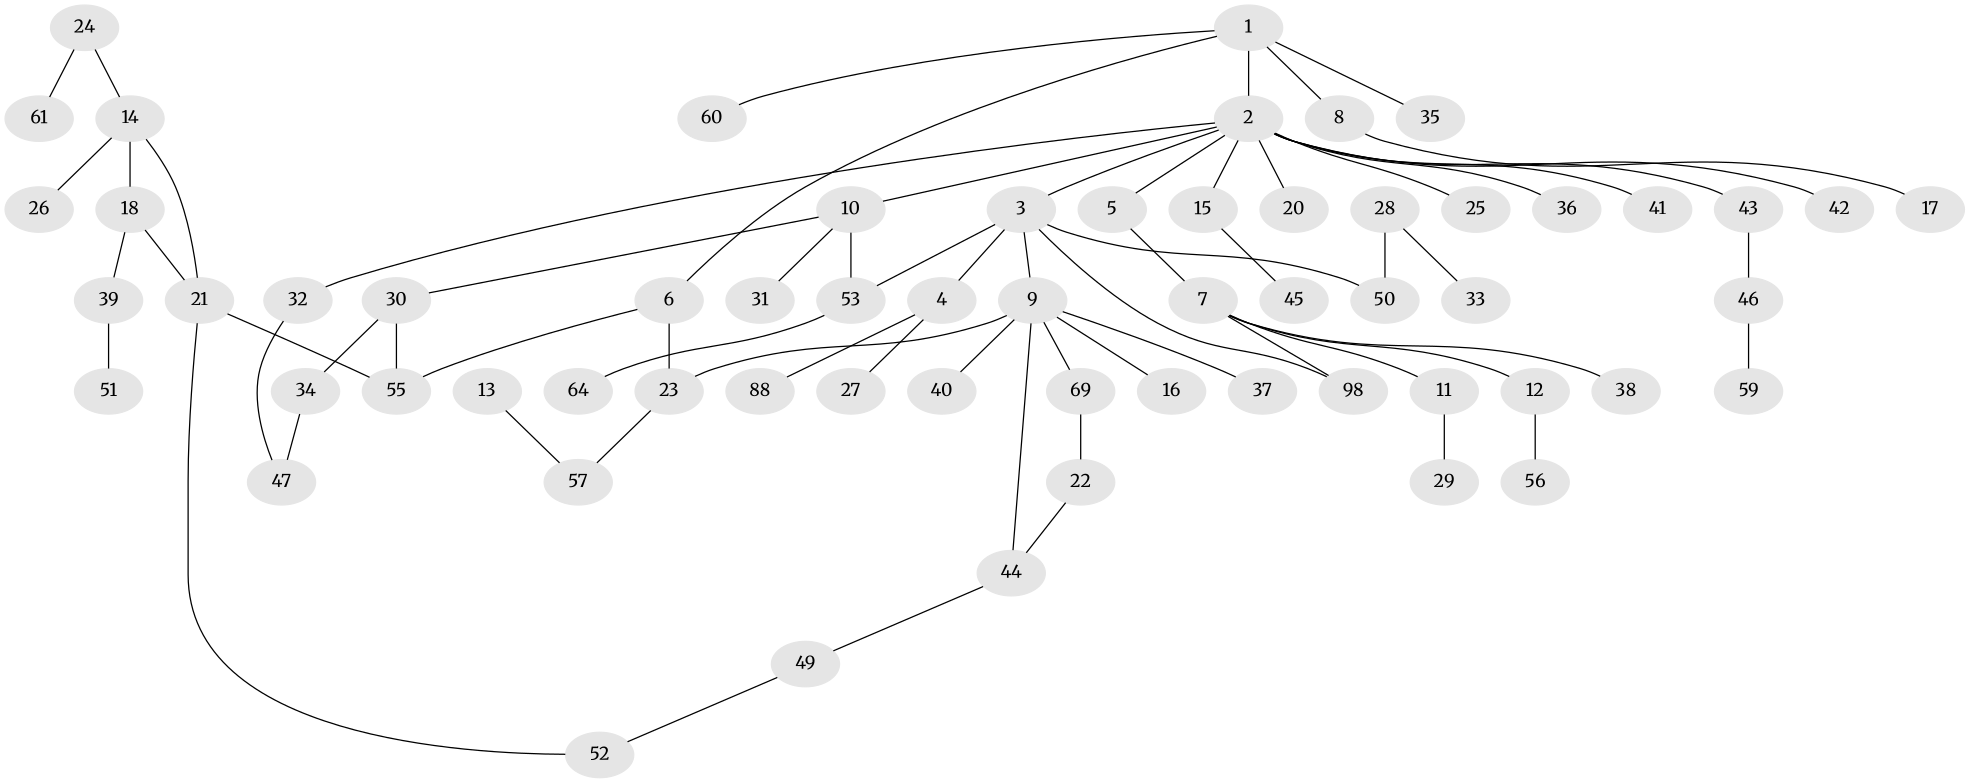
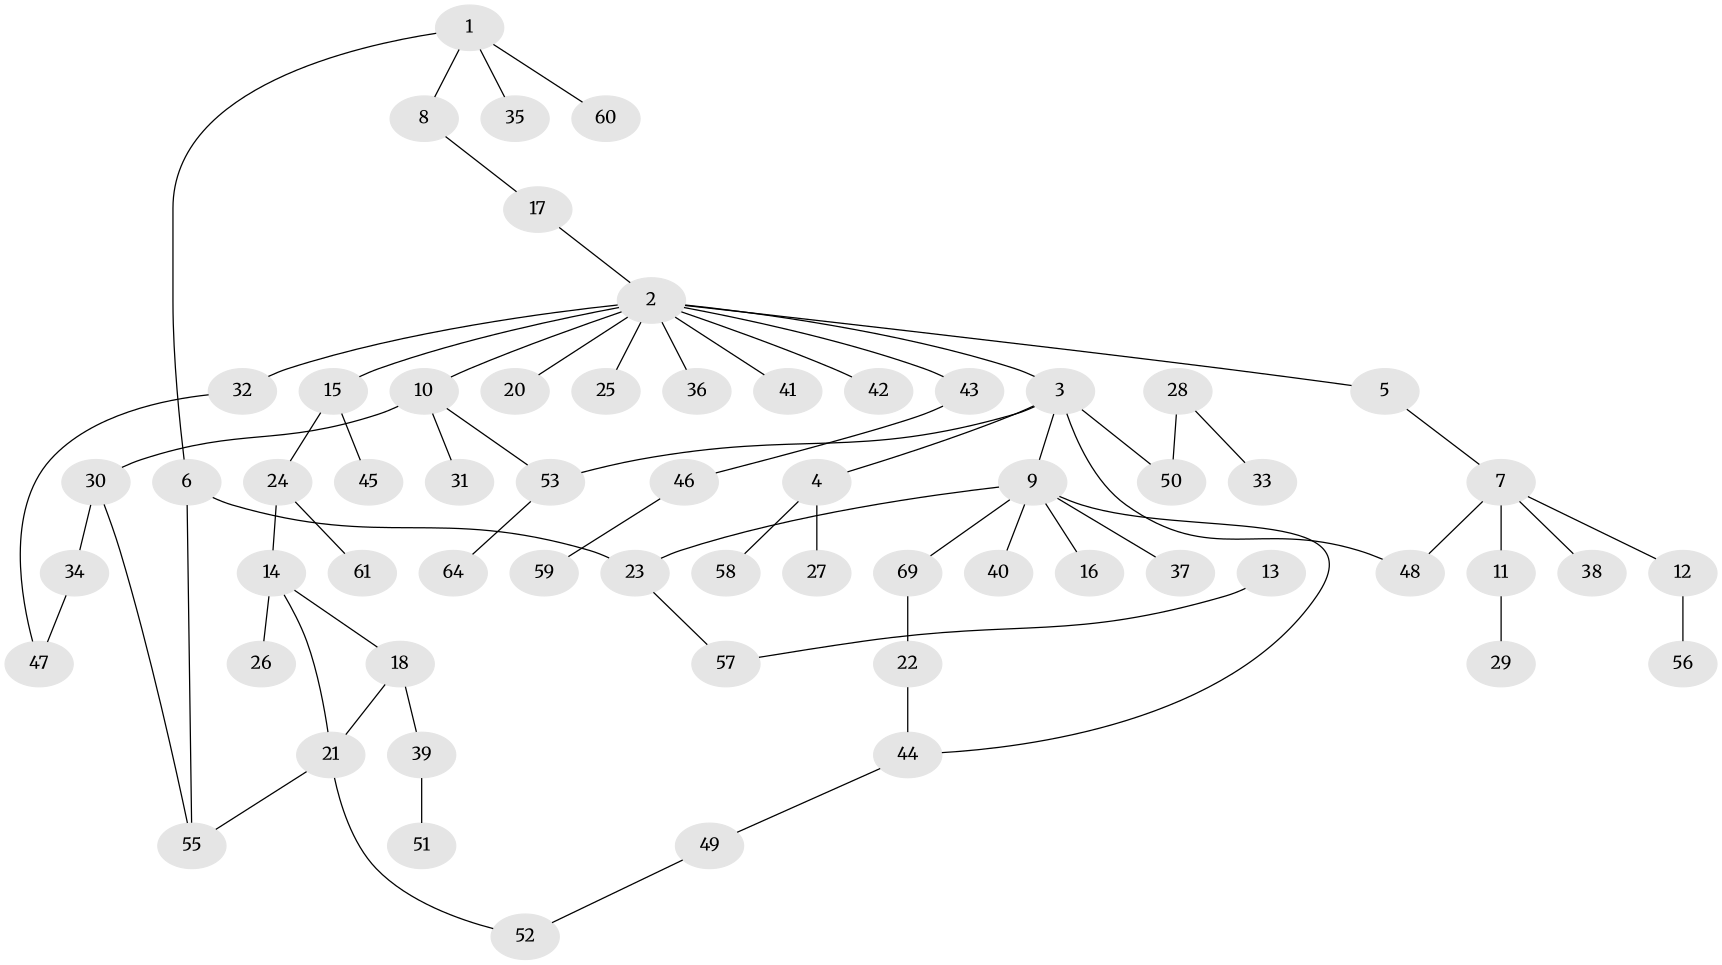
edge "1" -- "2": now "17" -- "2"
node "88": label "88" -> "58"
node "98": label "98" -> "48"
edge "15" -- "24": added
